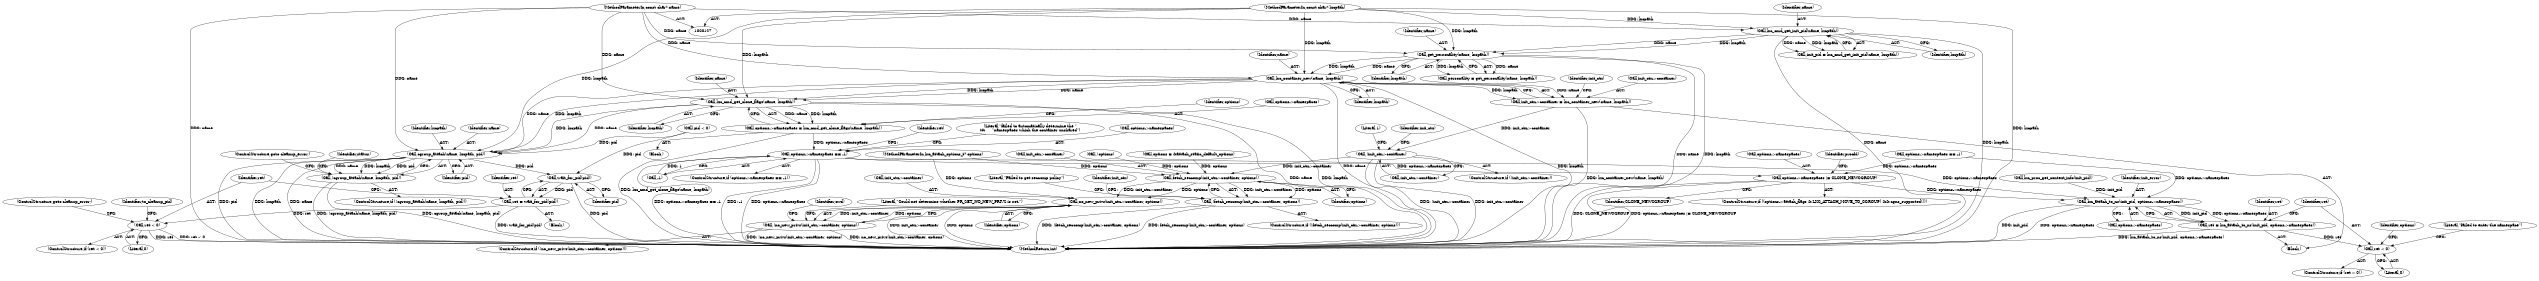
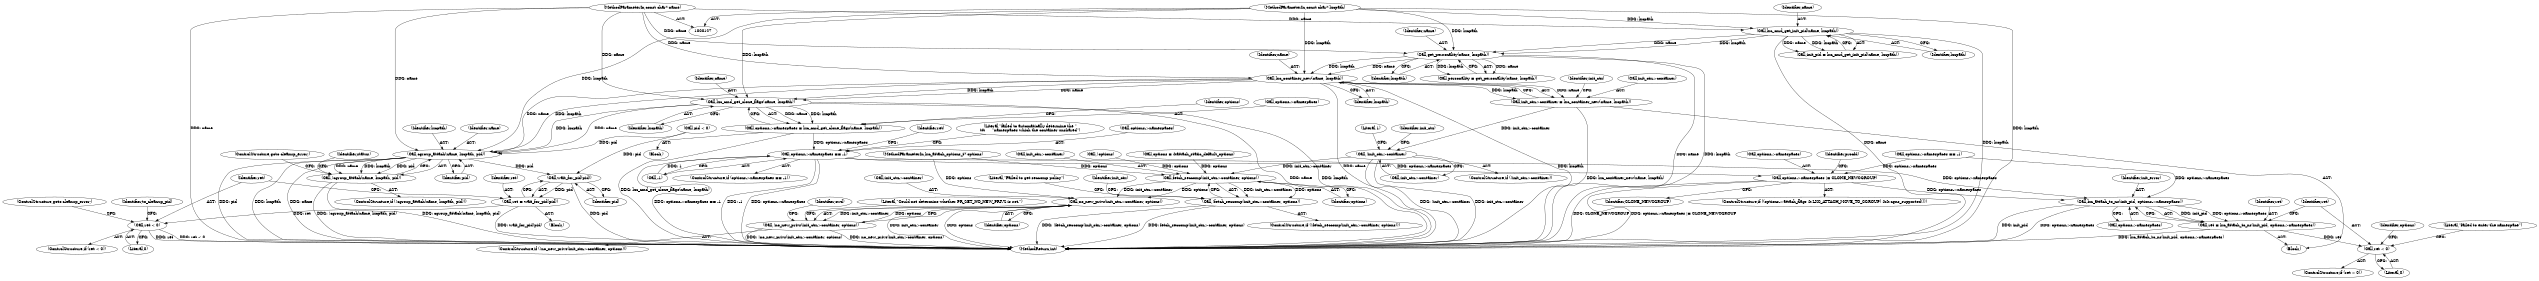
node "(Call,lxc_proc_get_context_info(init_pid))": removed
